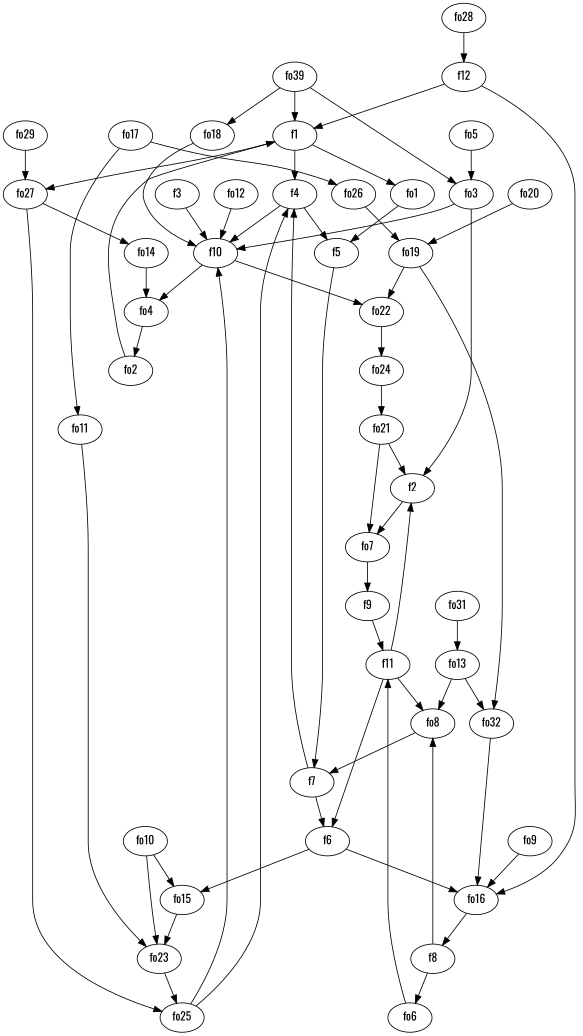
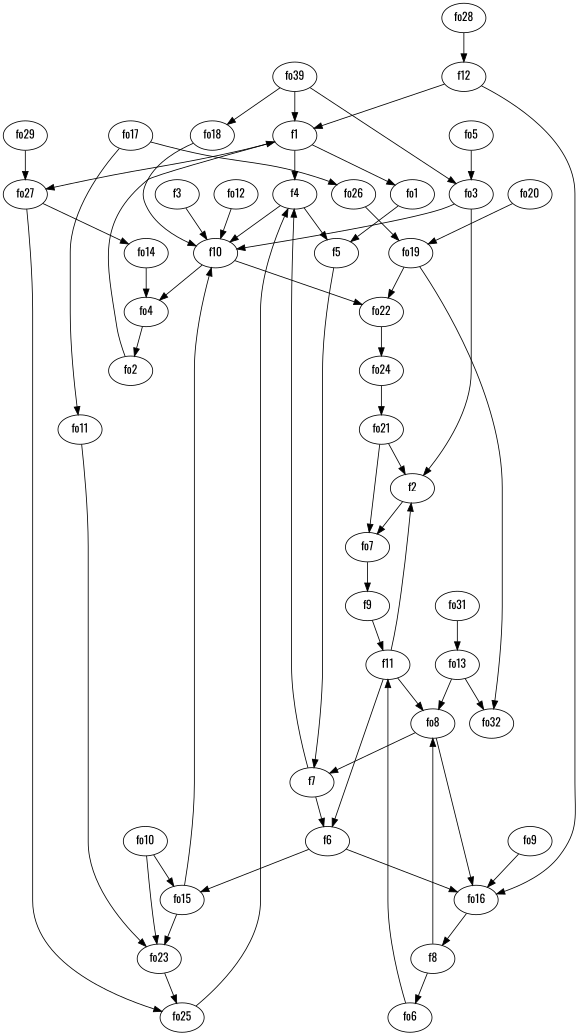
edge "fo25" -> "f10": now "fo15" -> "f10"
edge "fo32" -> "fo16": now "fo8" -> "fo16"
